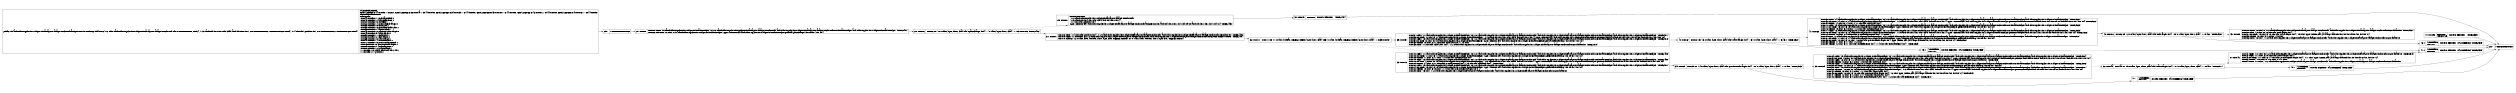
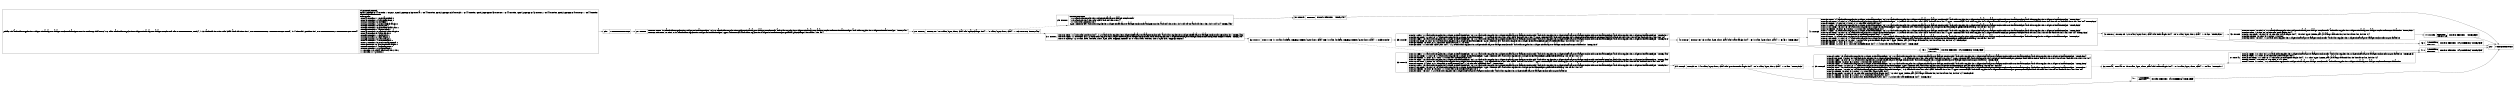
edge "43: 0x008e" -> "44: 0x0098": added
node "49: ?": removed
